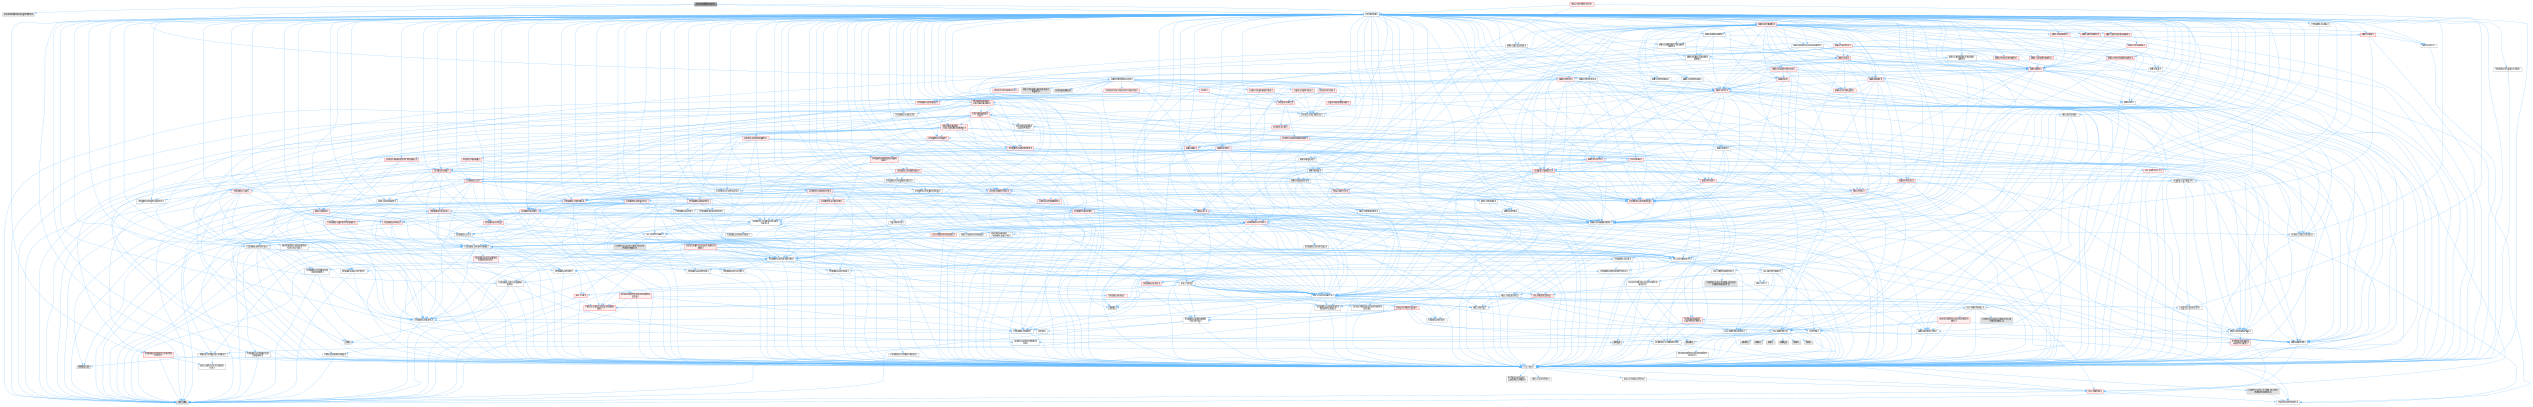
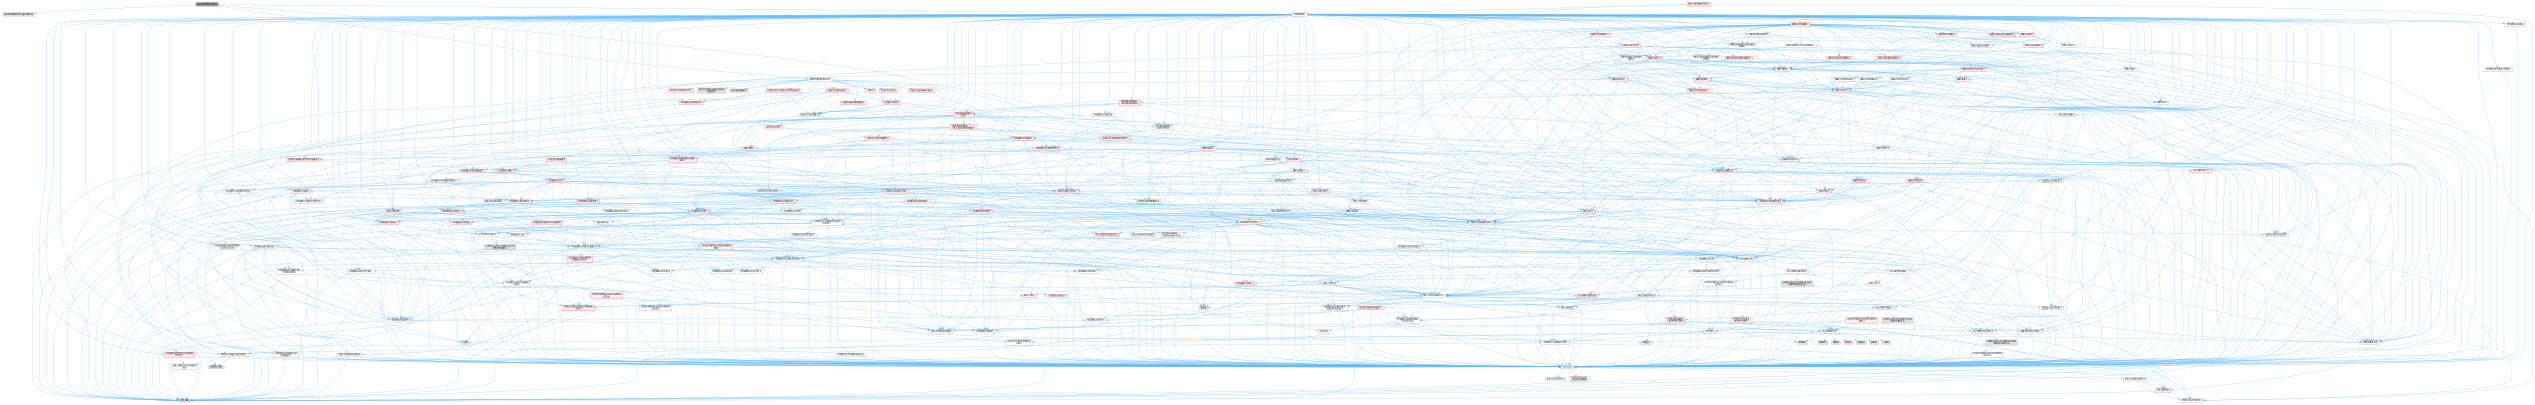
edge "Misc/EnumClassFlags.h" -> "ProfilingDebugging /MemoryTrace.h": reversed
node "initializer_list": label "initializer_list" -> "initializer_math"
edge "COMPILED_PLATFORM_HEADER (PlatformAtomics.h)" -> "PreprocessorHelpers.h": now "Misc/CoreMiscDefines.h" -> "PreprocessorHelpers.h"
